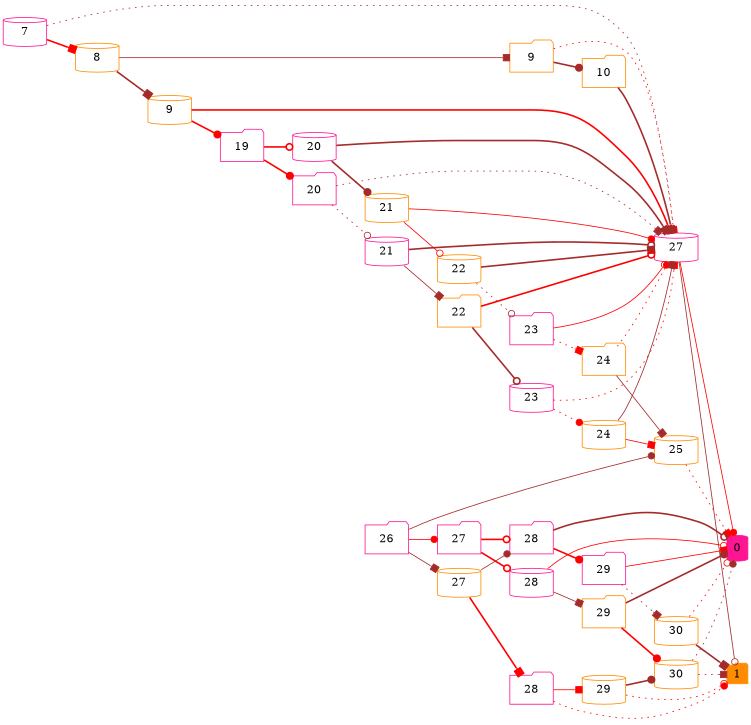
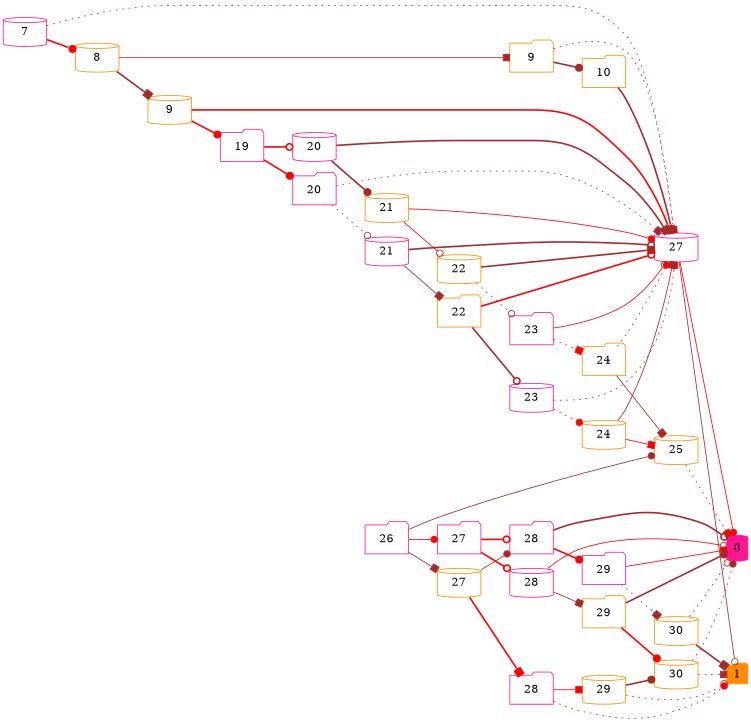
edge "7" -> "8": arrowhead box -> dot
